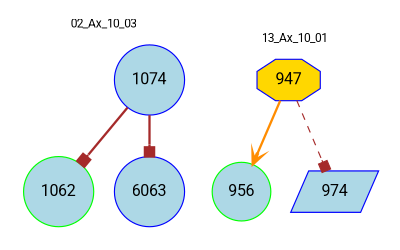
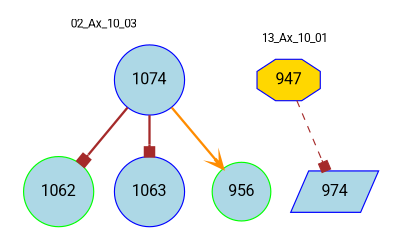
edge "947" -> "956": now "1074" -> "956"
node "6063": label "6063" -> "1063"
